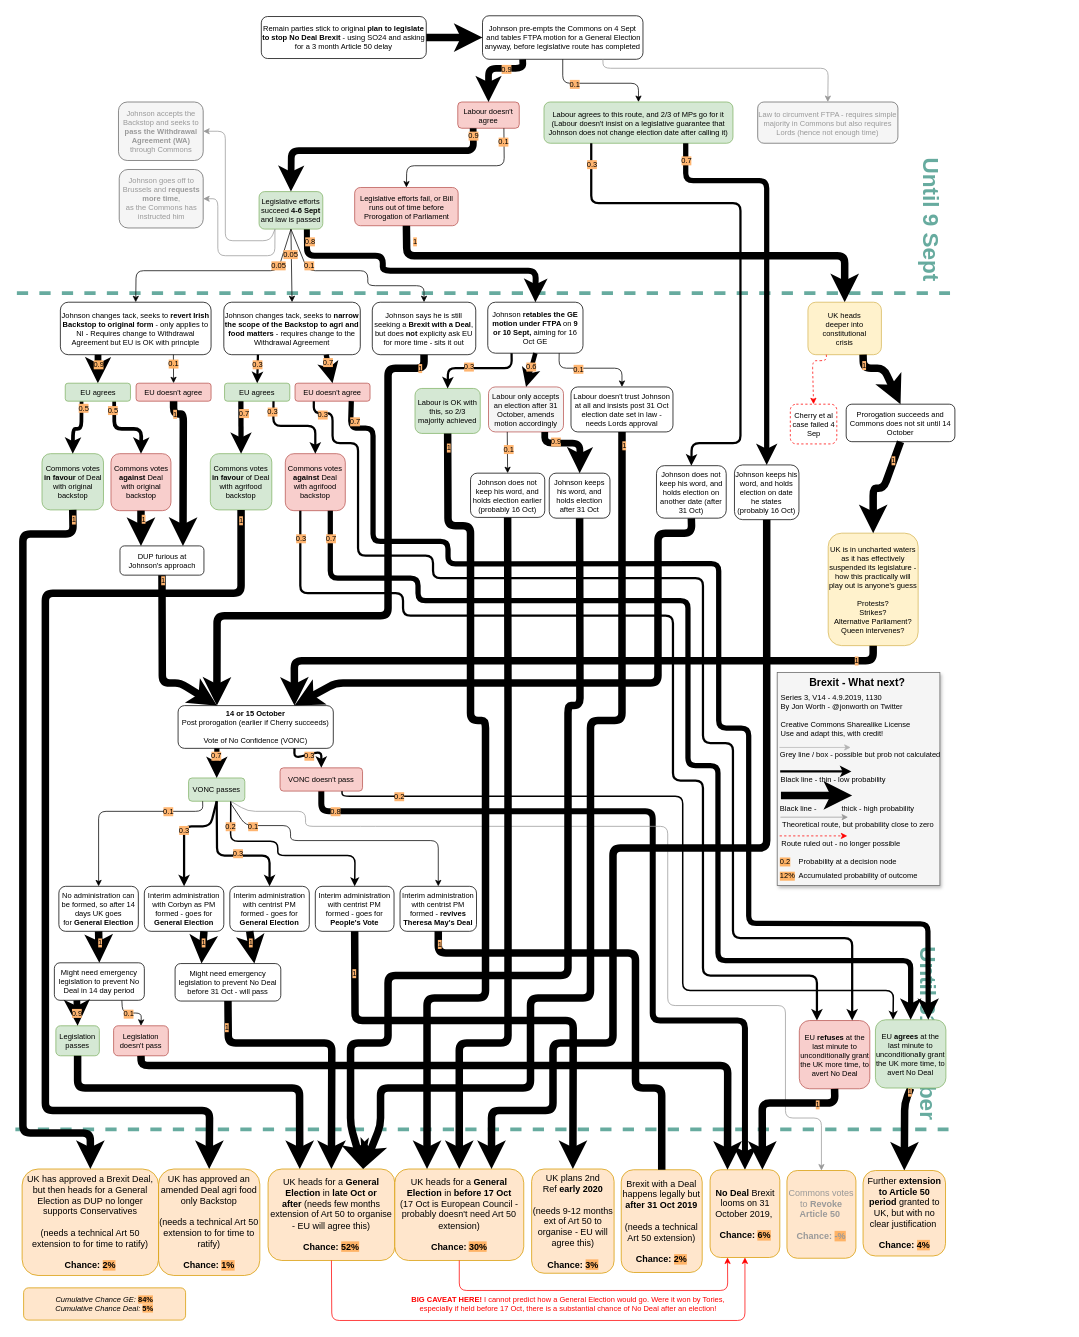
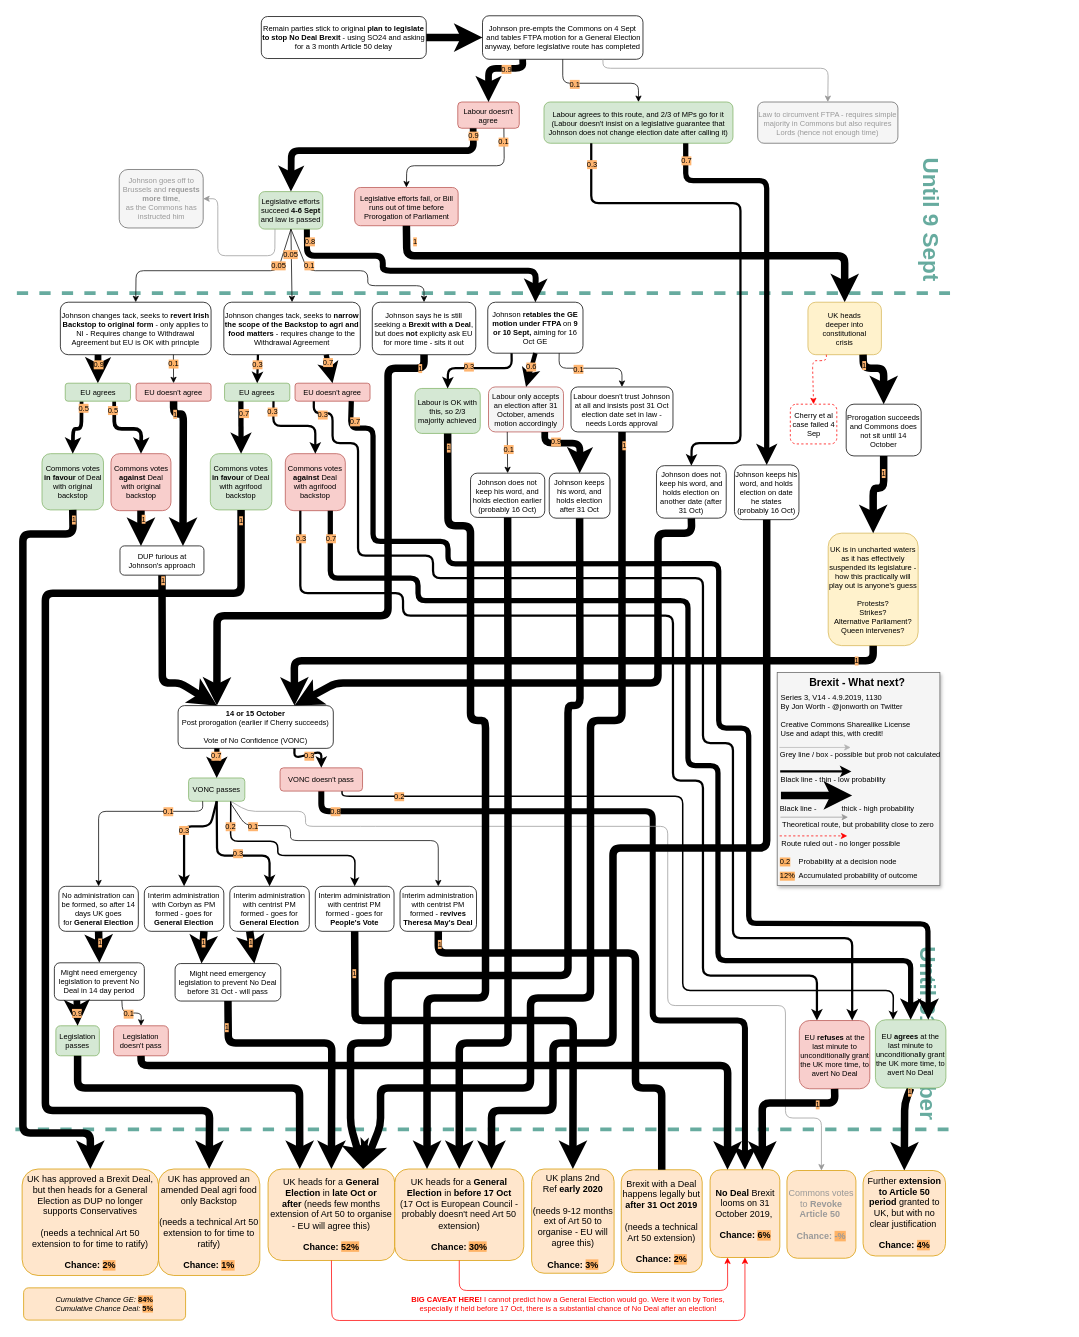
node "Johnson accepts the Backstop and seeks to pass the Withdrawal Agreement (WA) through Commons": removed
edge "Legislative efforts succeed 4-6 Sept and law is passed" -> "Johnson accepts the Backstop and seeks to pass the Withdrawal Agreement (WA) through Commons": removed
node "Prorogation succeeds and Commons does not sit until 14 October": size 109x38 -> 75x52
